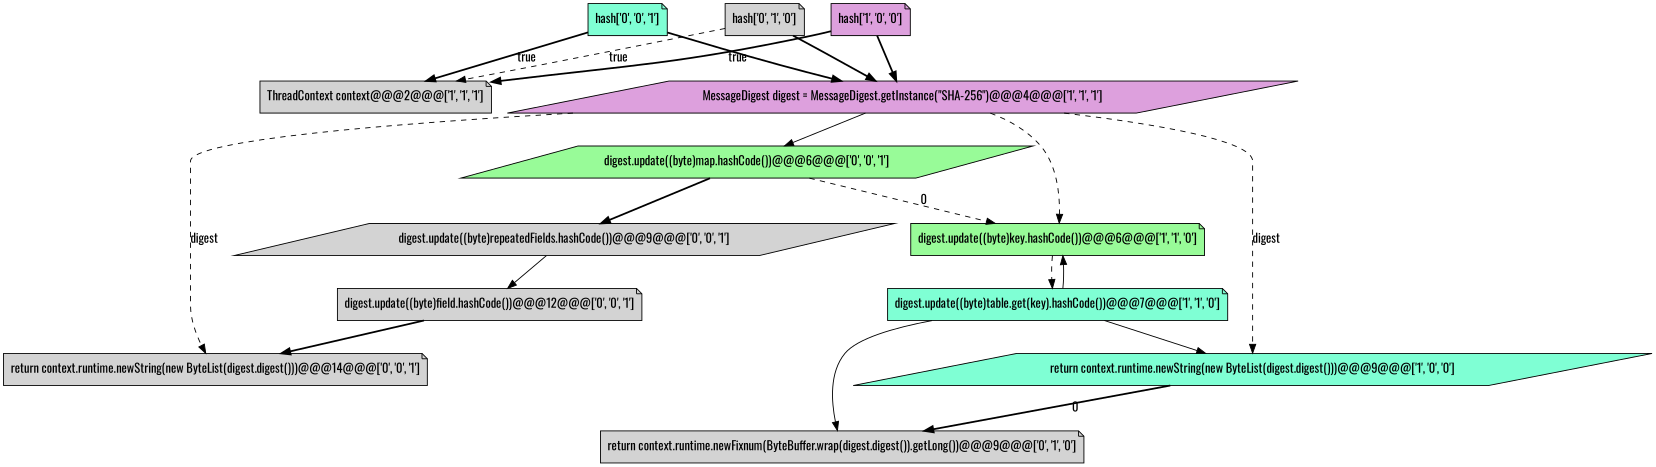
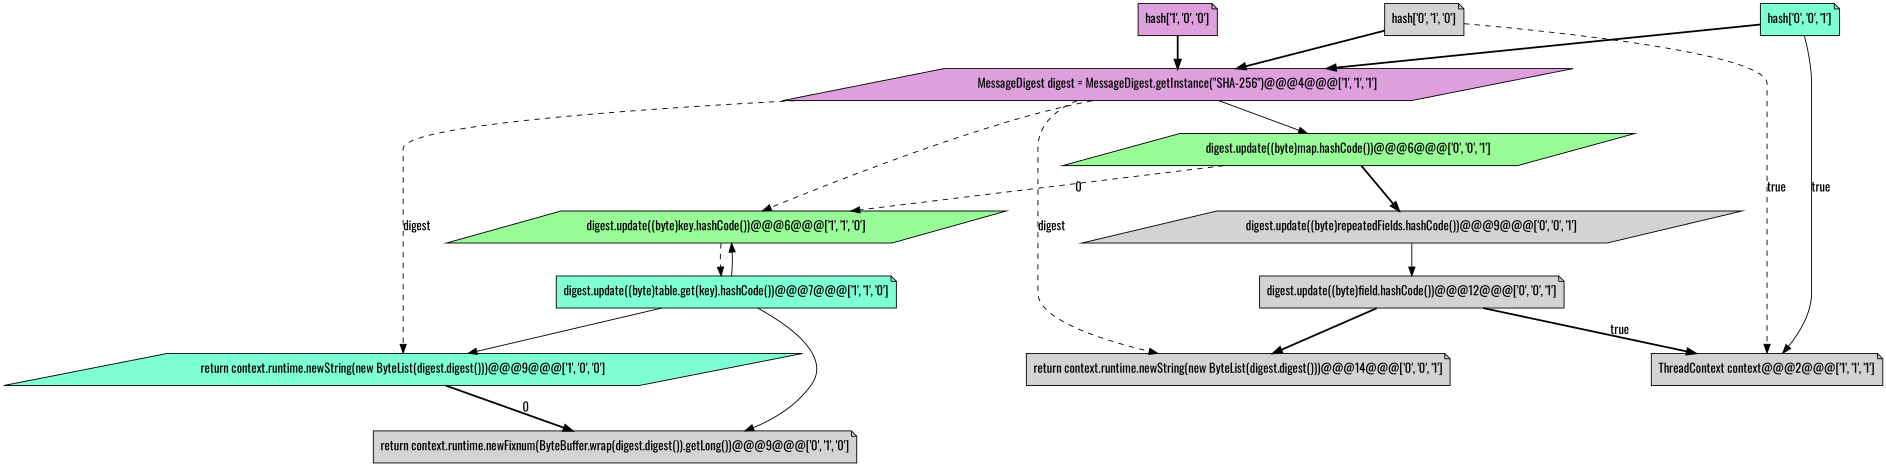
edge "hash['0', '0', '1']" -> "ThreadContext context@@@2@@@['1', '1', '1']": style bold -> solid
edge "hash['1', '0', '0']" -> "ThreadContext context@@@2@@@['1', '1', '1']": now "digest.update((byte)field.hashCode())@@@12@@@['0', '0', '1']" -> "ThreadContext context@@@2@@@['1', '1', '1']"
node "digest.update((byte)key.hashCode())@@@6@@@['1', '1', '0']": shape note -> parallelogram
